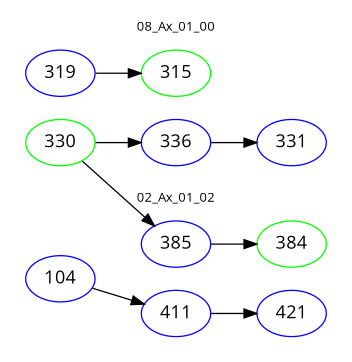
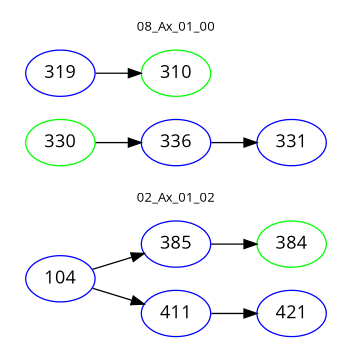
node "315": label "315" -> "310"
edge "330" -> "385": now "104" -> "385"
